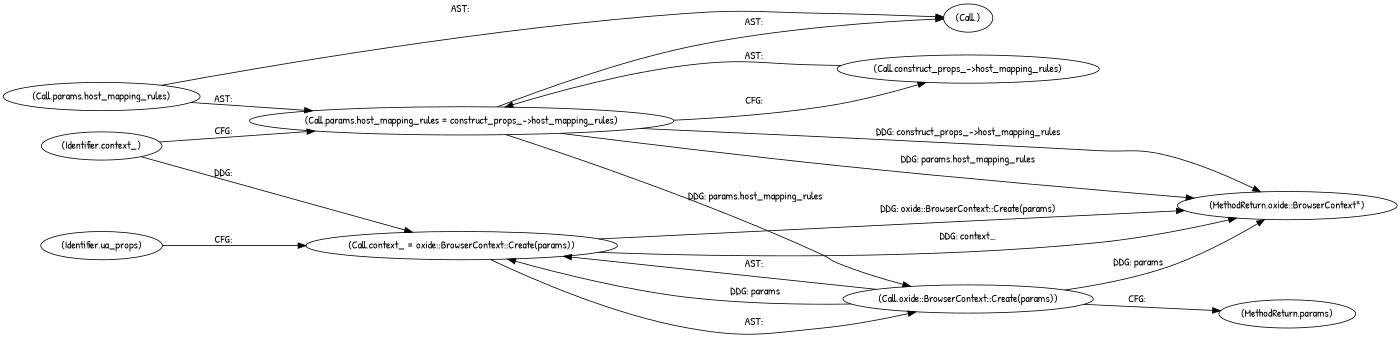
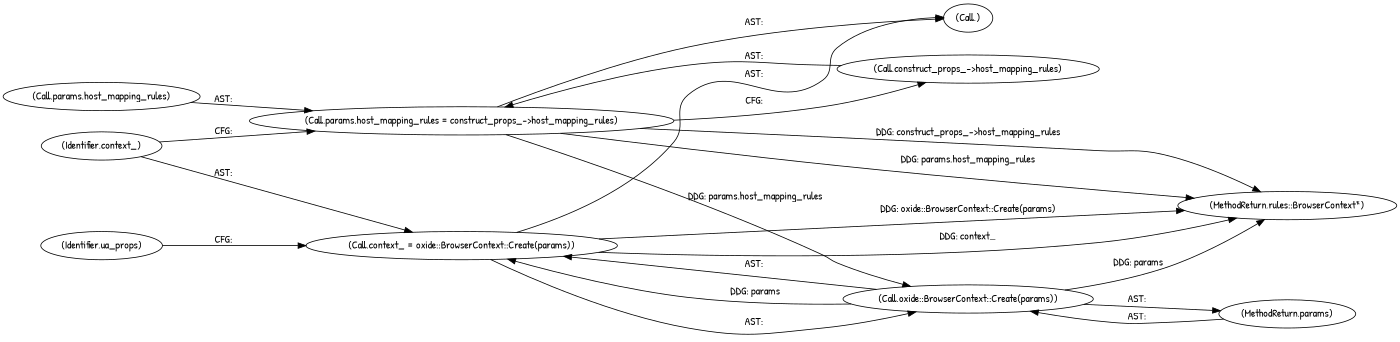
edge "(Call,params.host_mapping_rules)" -> "(Call,)": now "(Call,context_ = oxide::BrowserContext::Create(params))" -> "(Call,)"
edge "(Identifier,context_)" -> "(Call,context_ = oxide::BrowserContext::Create(params))": label "DDG: " -> "AST: "
node "(MethodReturn,oxide::BrowserContext*)": label "(MethodReturn,oxide::BrowserContext*)" -> "(MethodReturn,rules::BrowserContext*)"
edge "(Call,oxide::BrowserContext::Create(params))" -> "(MethodReturn,params)": label "CFG: " -> "AST: "
edge "(MethodReturn,params)" -> "(Call,oxide::BrowserContext::Create(params))": added, label "AST:"
